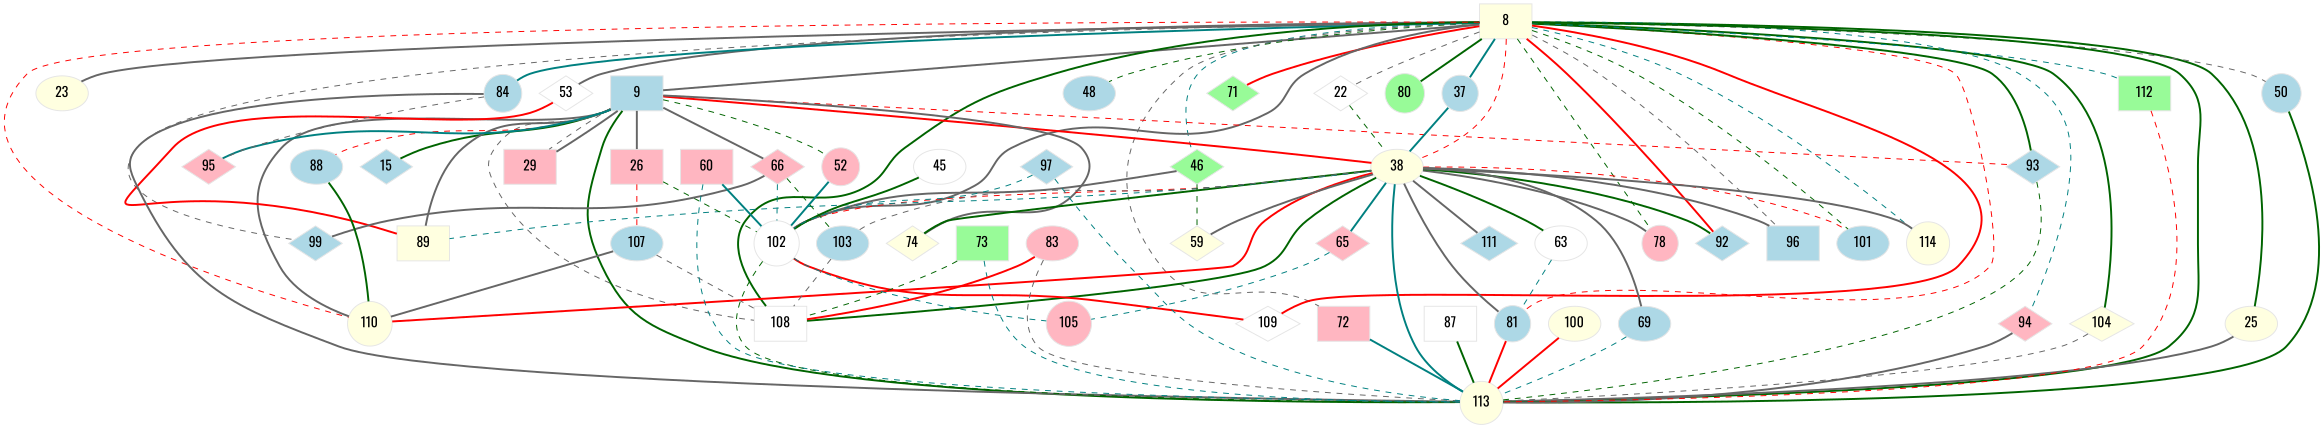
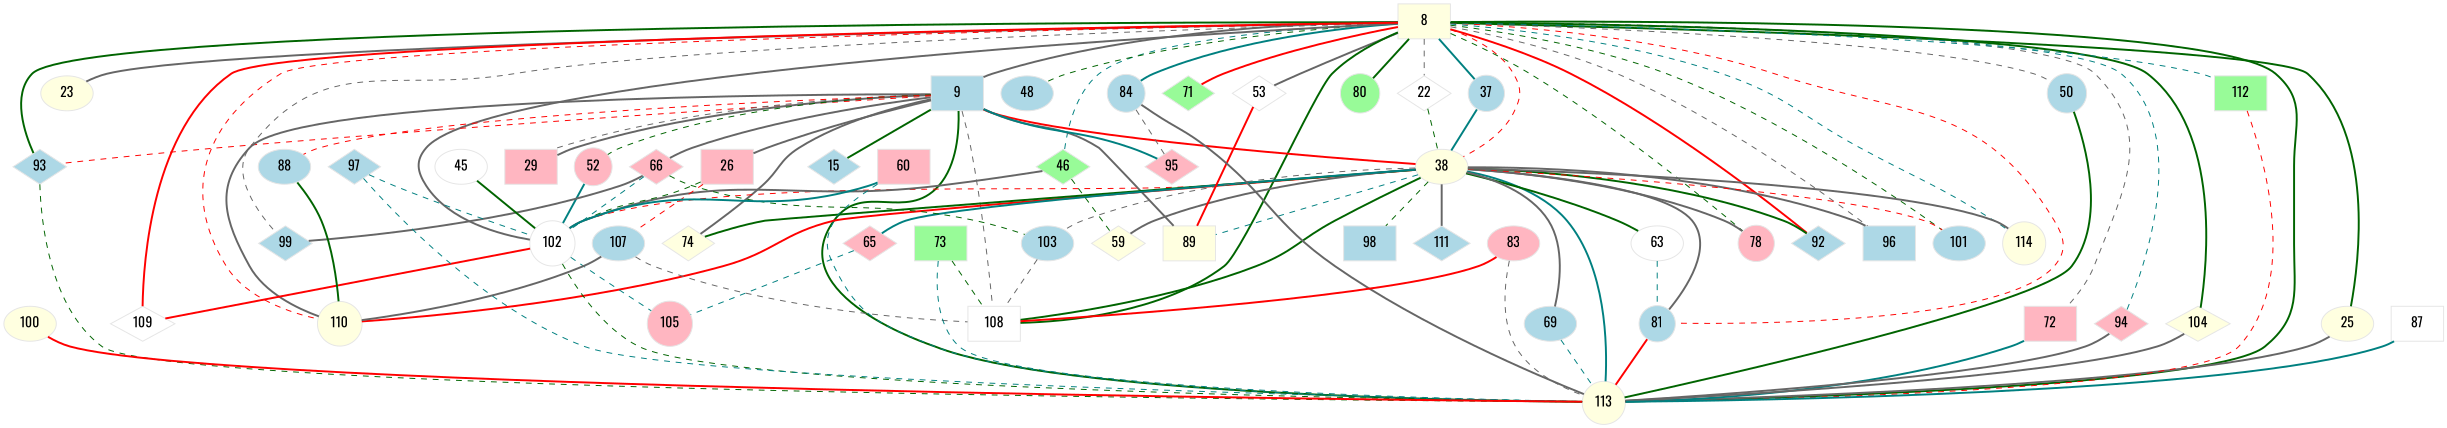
node "98": added
edge "87" -- "113": color darkgreen -> teal
edge "104" -- "113": style dashed -> bold
